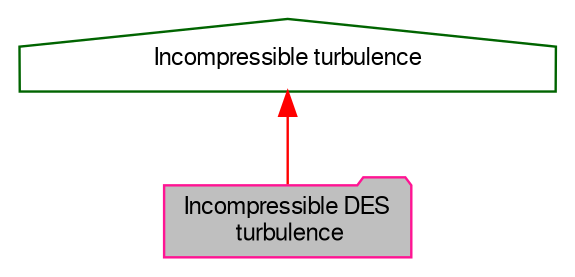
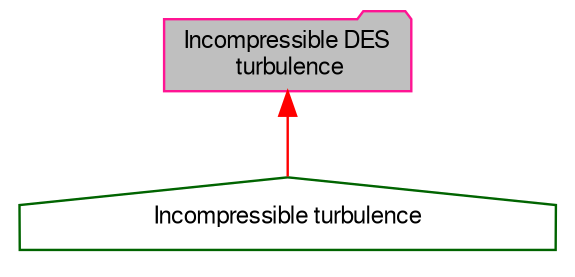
edge "Incompressible DES turbulence" -> "Incompressible turbulence": reversed
